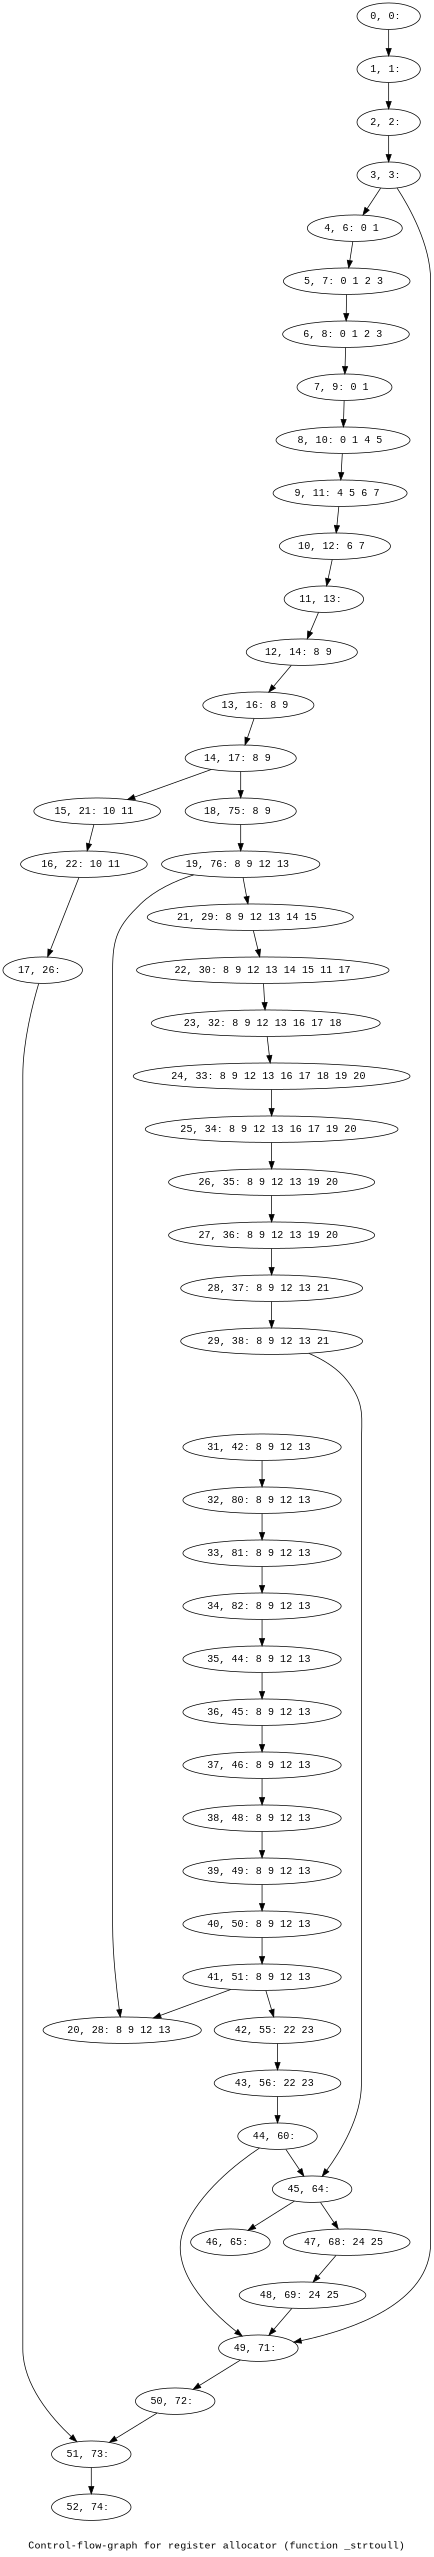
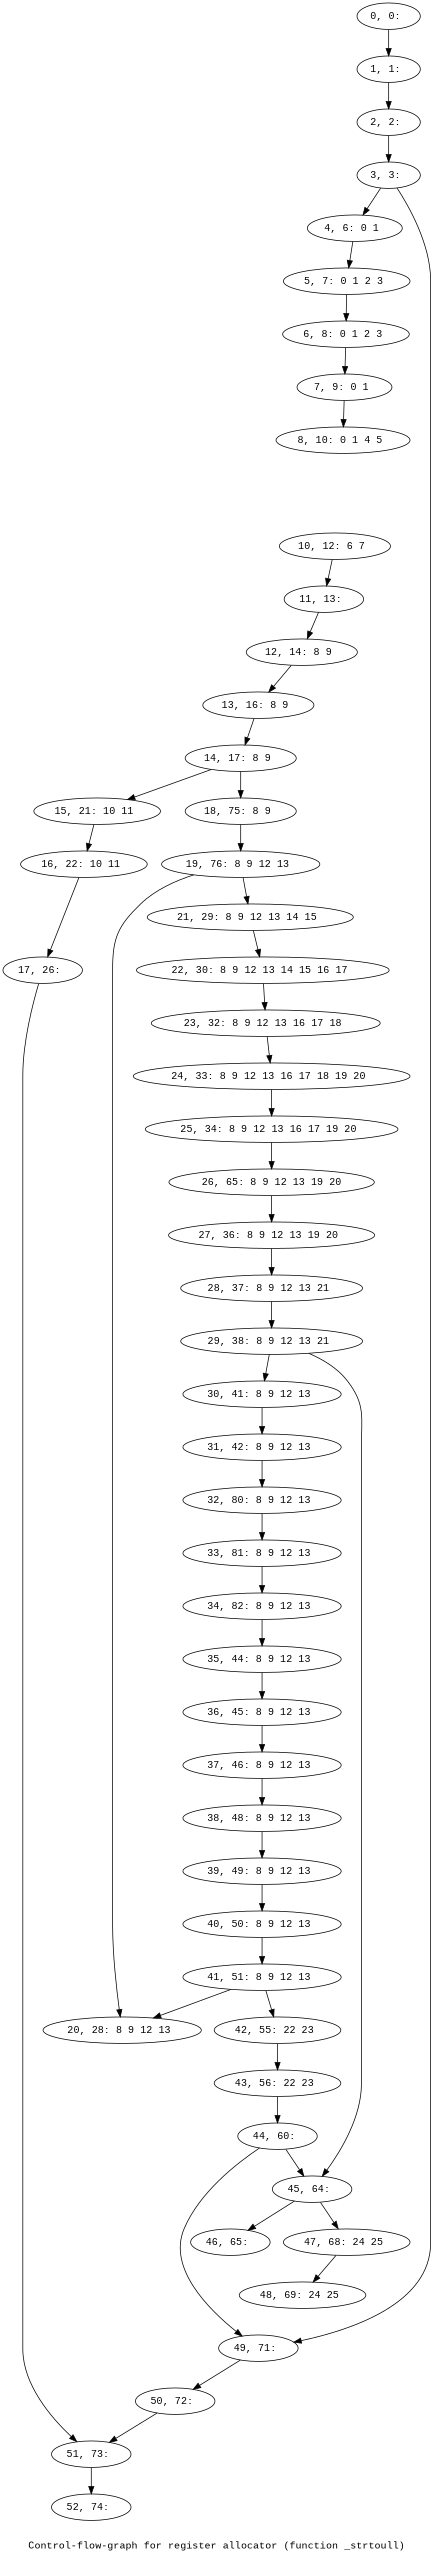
node "9, 11: 4 5 6 7": removed
node "22, 30: 8 9 12 13 14 15 11 17": label "22, 30: 8 9 12 13 14 15 11 17" -> "22, 30: 8 9 12 13 14 15 16 17"
node "26, 35: 8 9 12 13 19 20": label "26, 35: 8 9 12 13 19 20" -> "26, 65: 8 9 12 13 19 20"
node "30, 41: 8 9 12 13": added
edge "48, 69: 24 25" -> "49, 71:": removed
